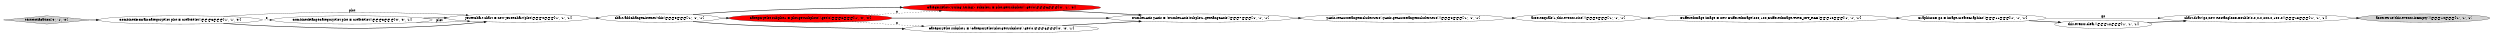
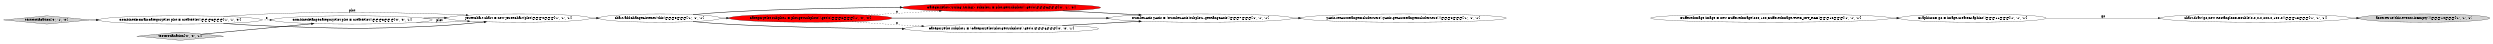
node "assertEquals(1,this.events.size())@@@9@@@['1', '1', '1']": removed
node "this.events.clear()@@@12@@@['1', '1', '1']": removed
node "testNotification['0', '0', '1']": added
